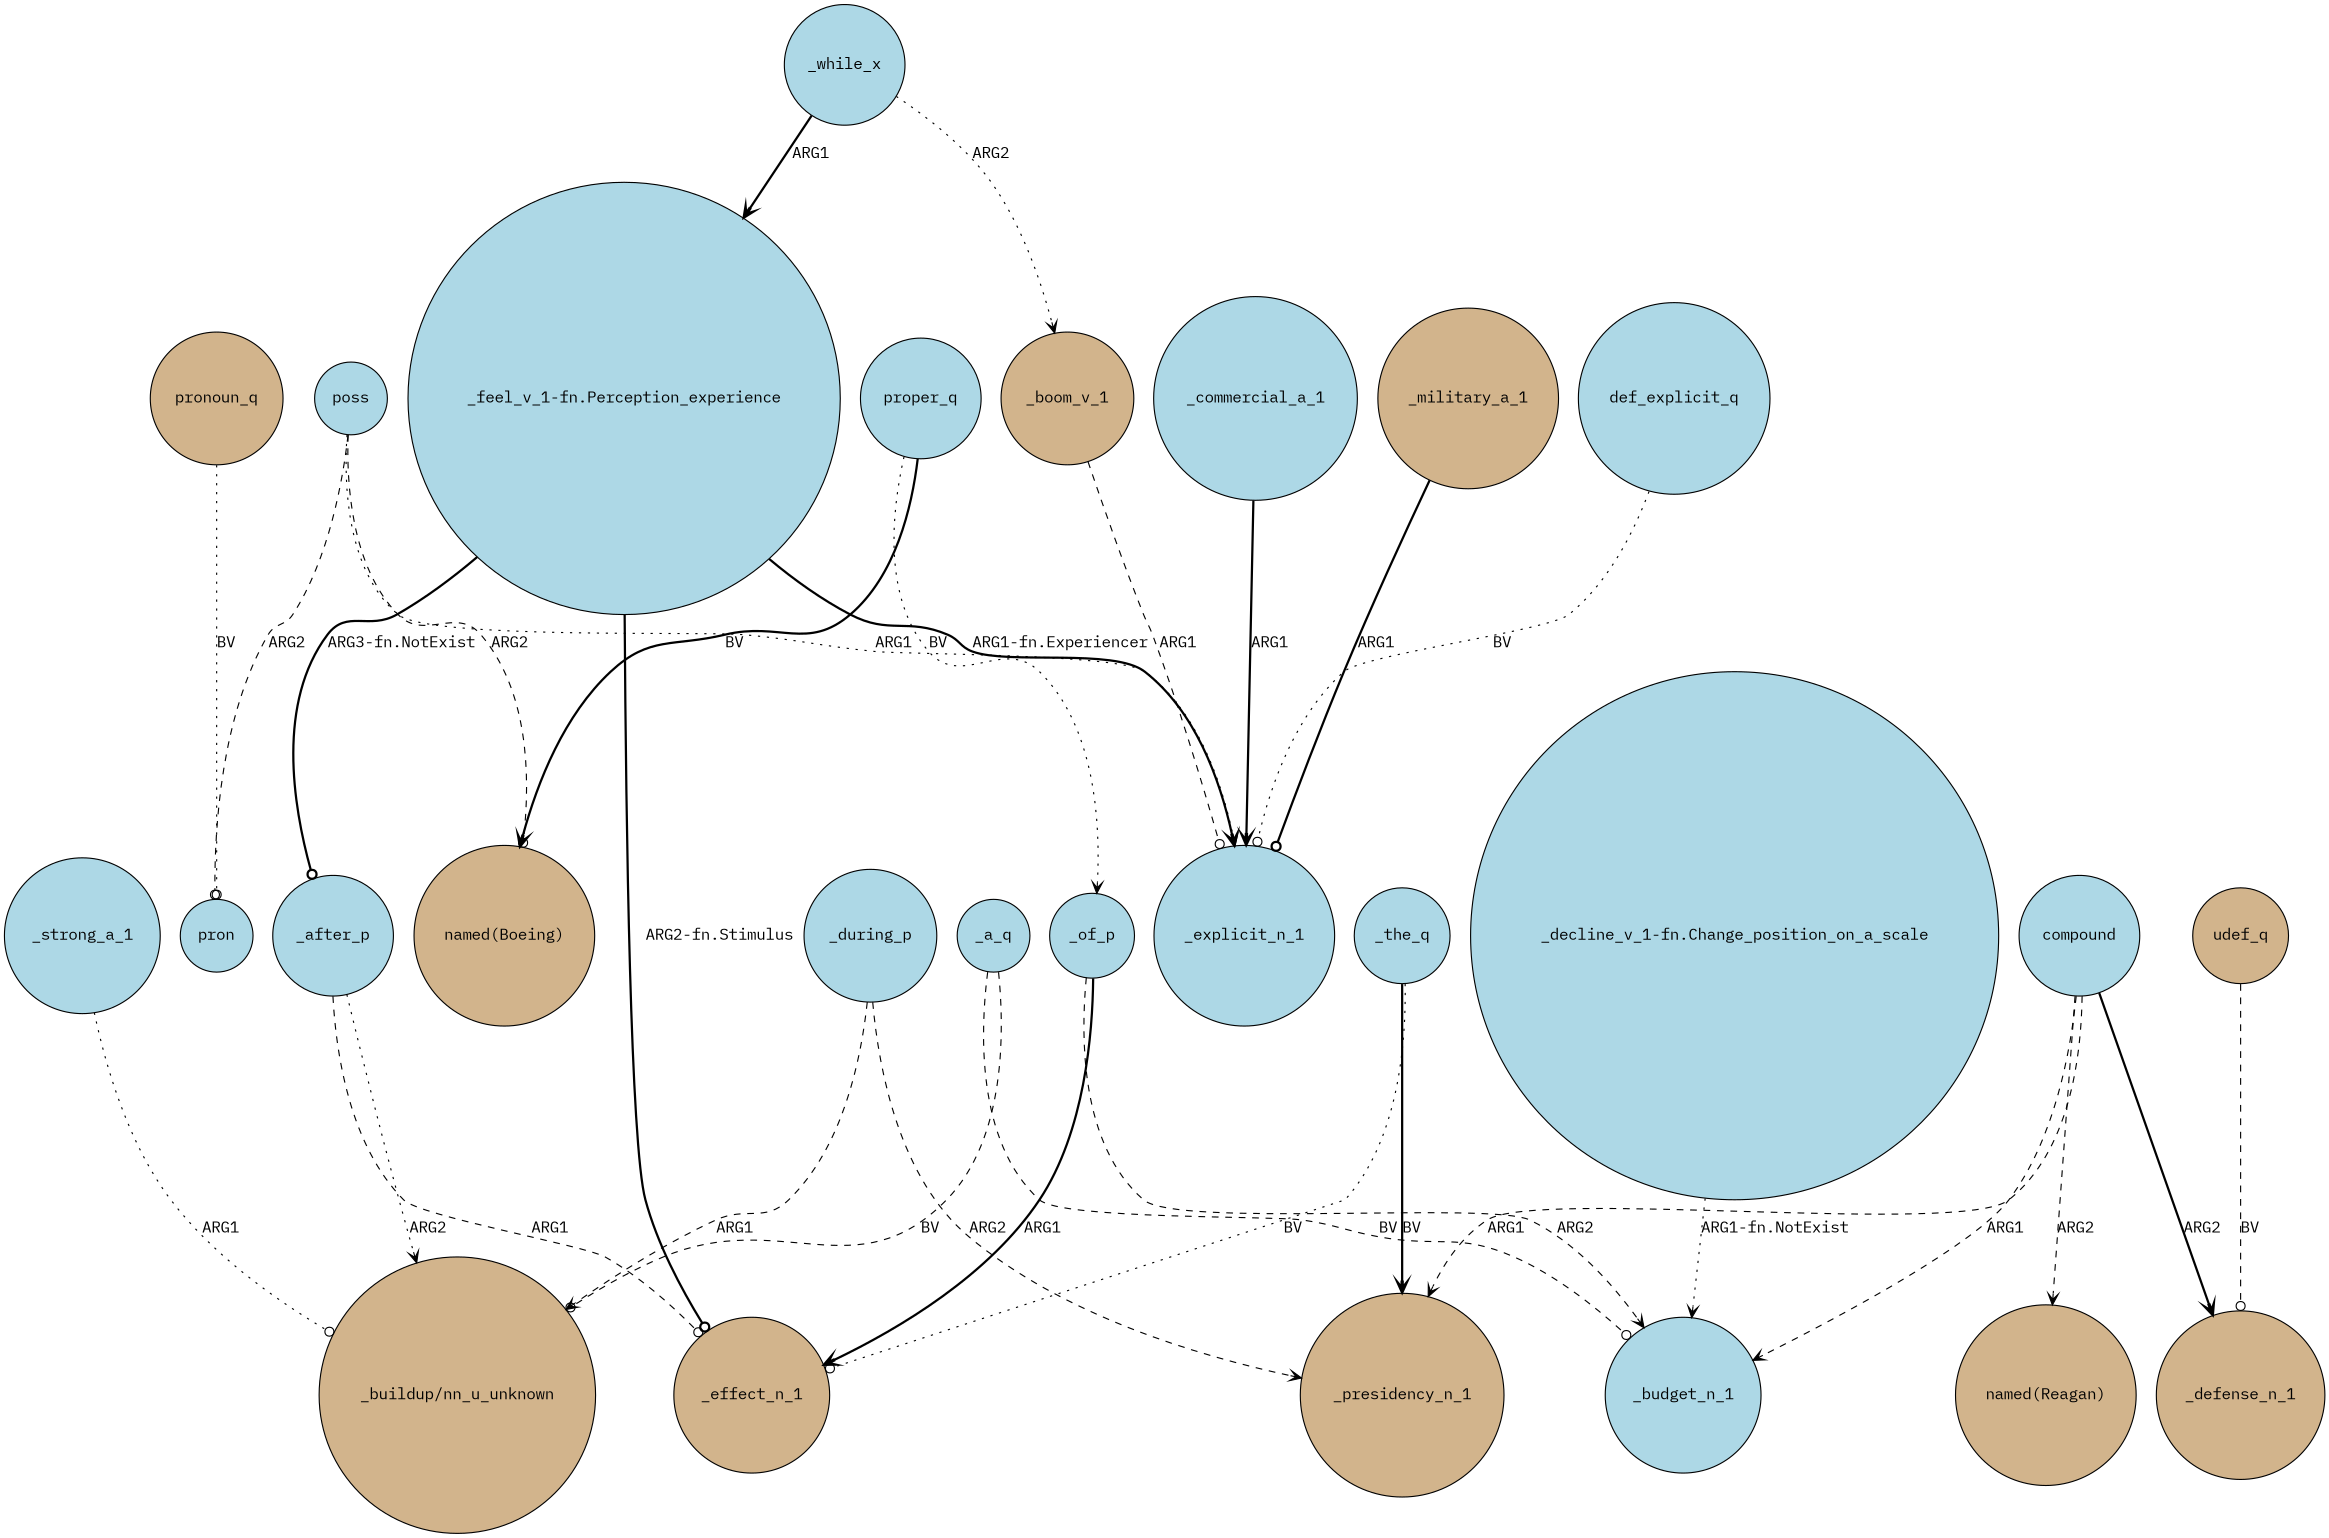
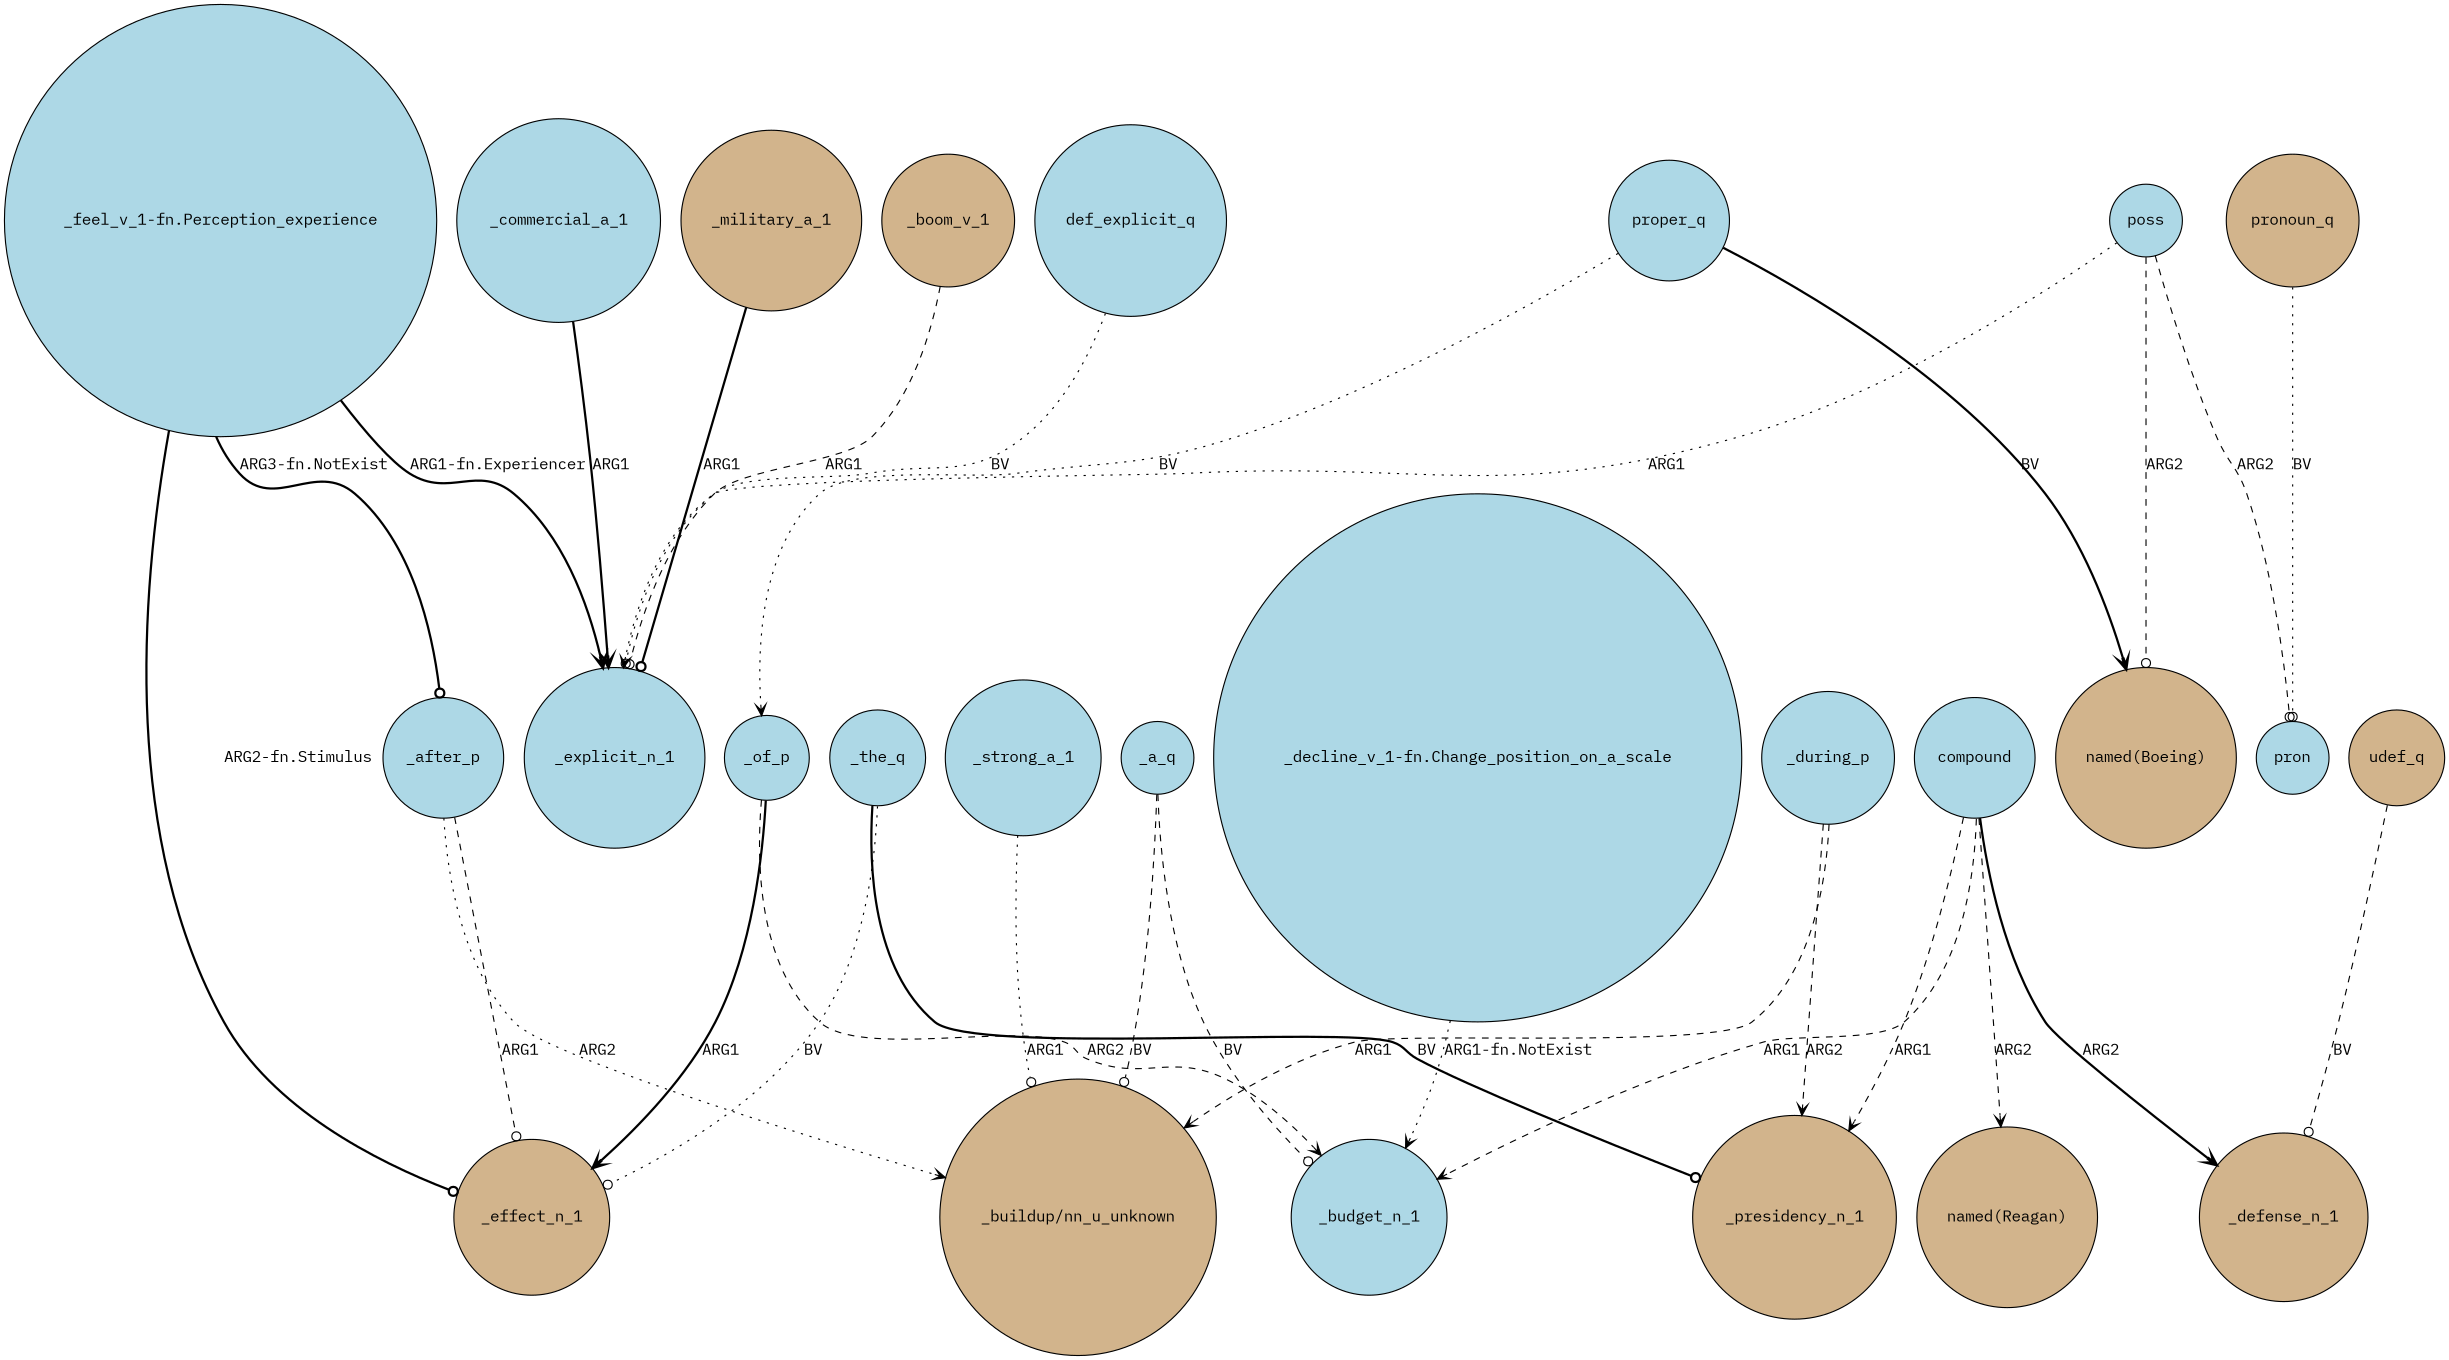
node "_while_x": removed
edge "_the_q" -> "_presidency_n_1": arrowhead vee -> odot
